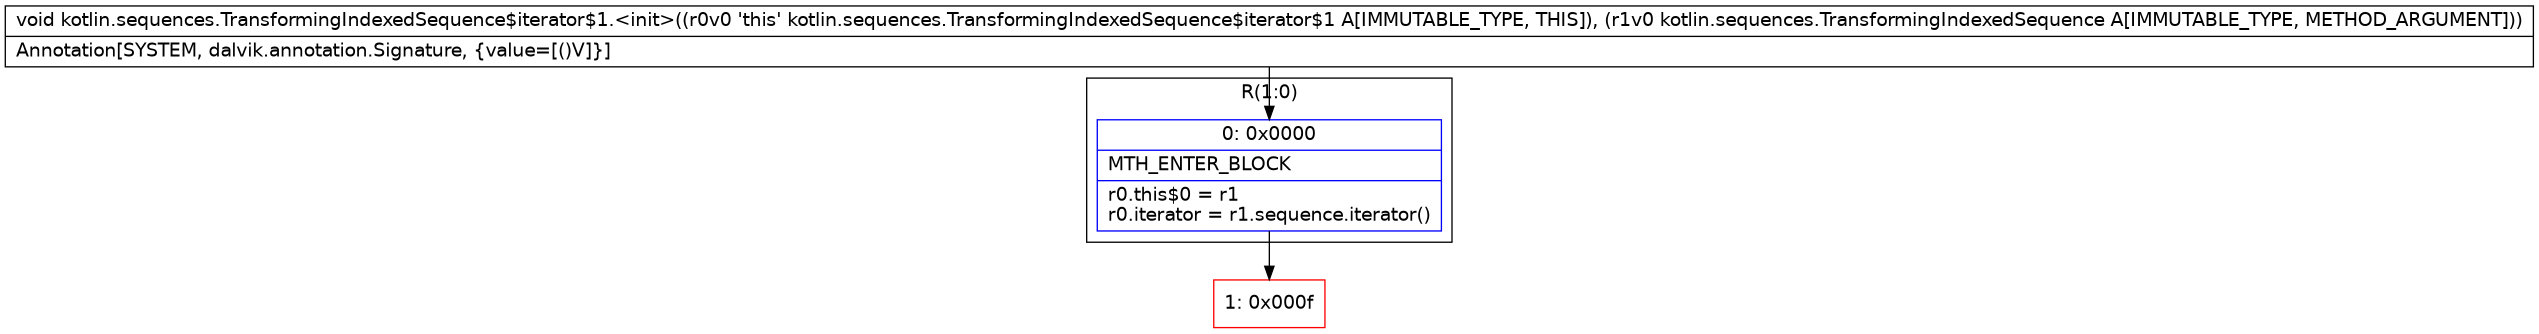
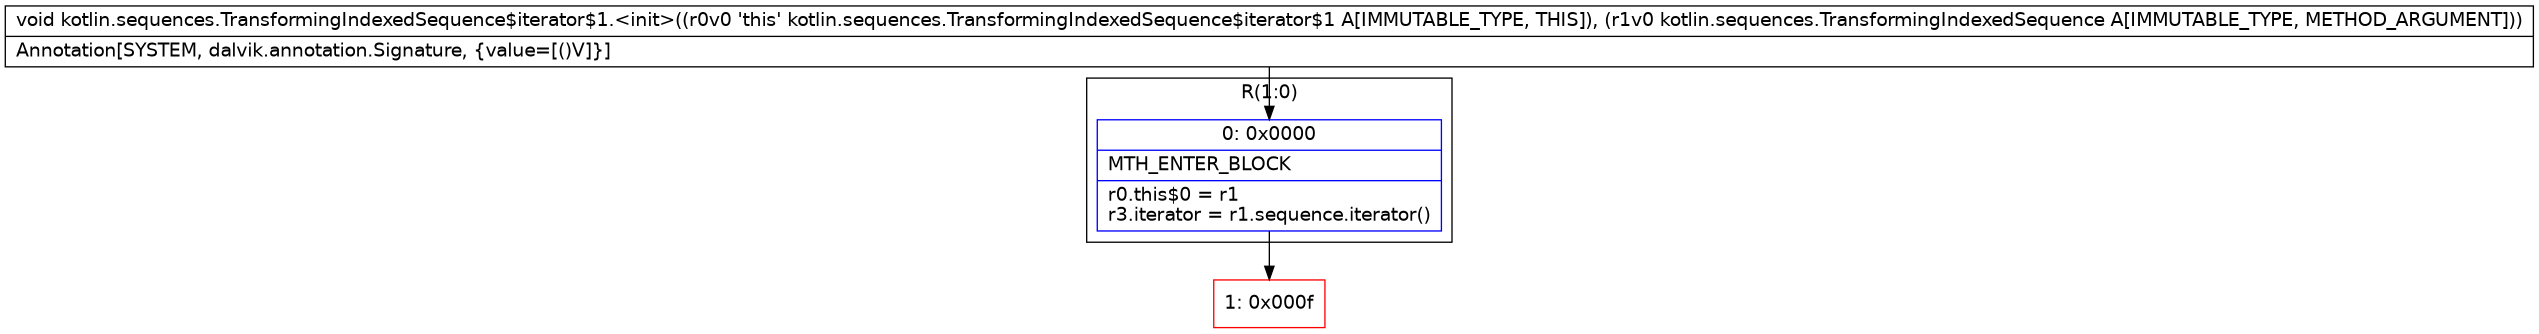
node "0: 0x0000": text "r0.iterator = r1.sequence.iterator()" -> "r3.iterator = r1.sequence.iterator()"
